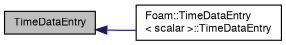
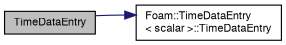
edge "Foam::TimeDataEntry < scalar >::TimeDataEntry" -> "TimeDataEntry": reversed
